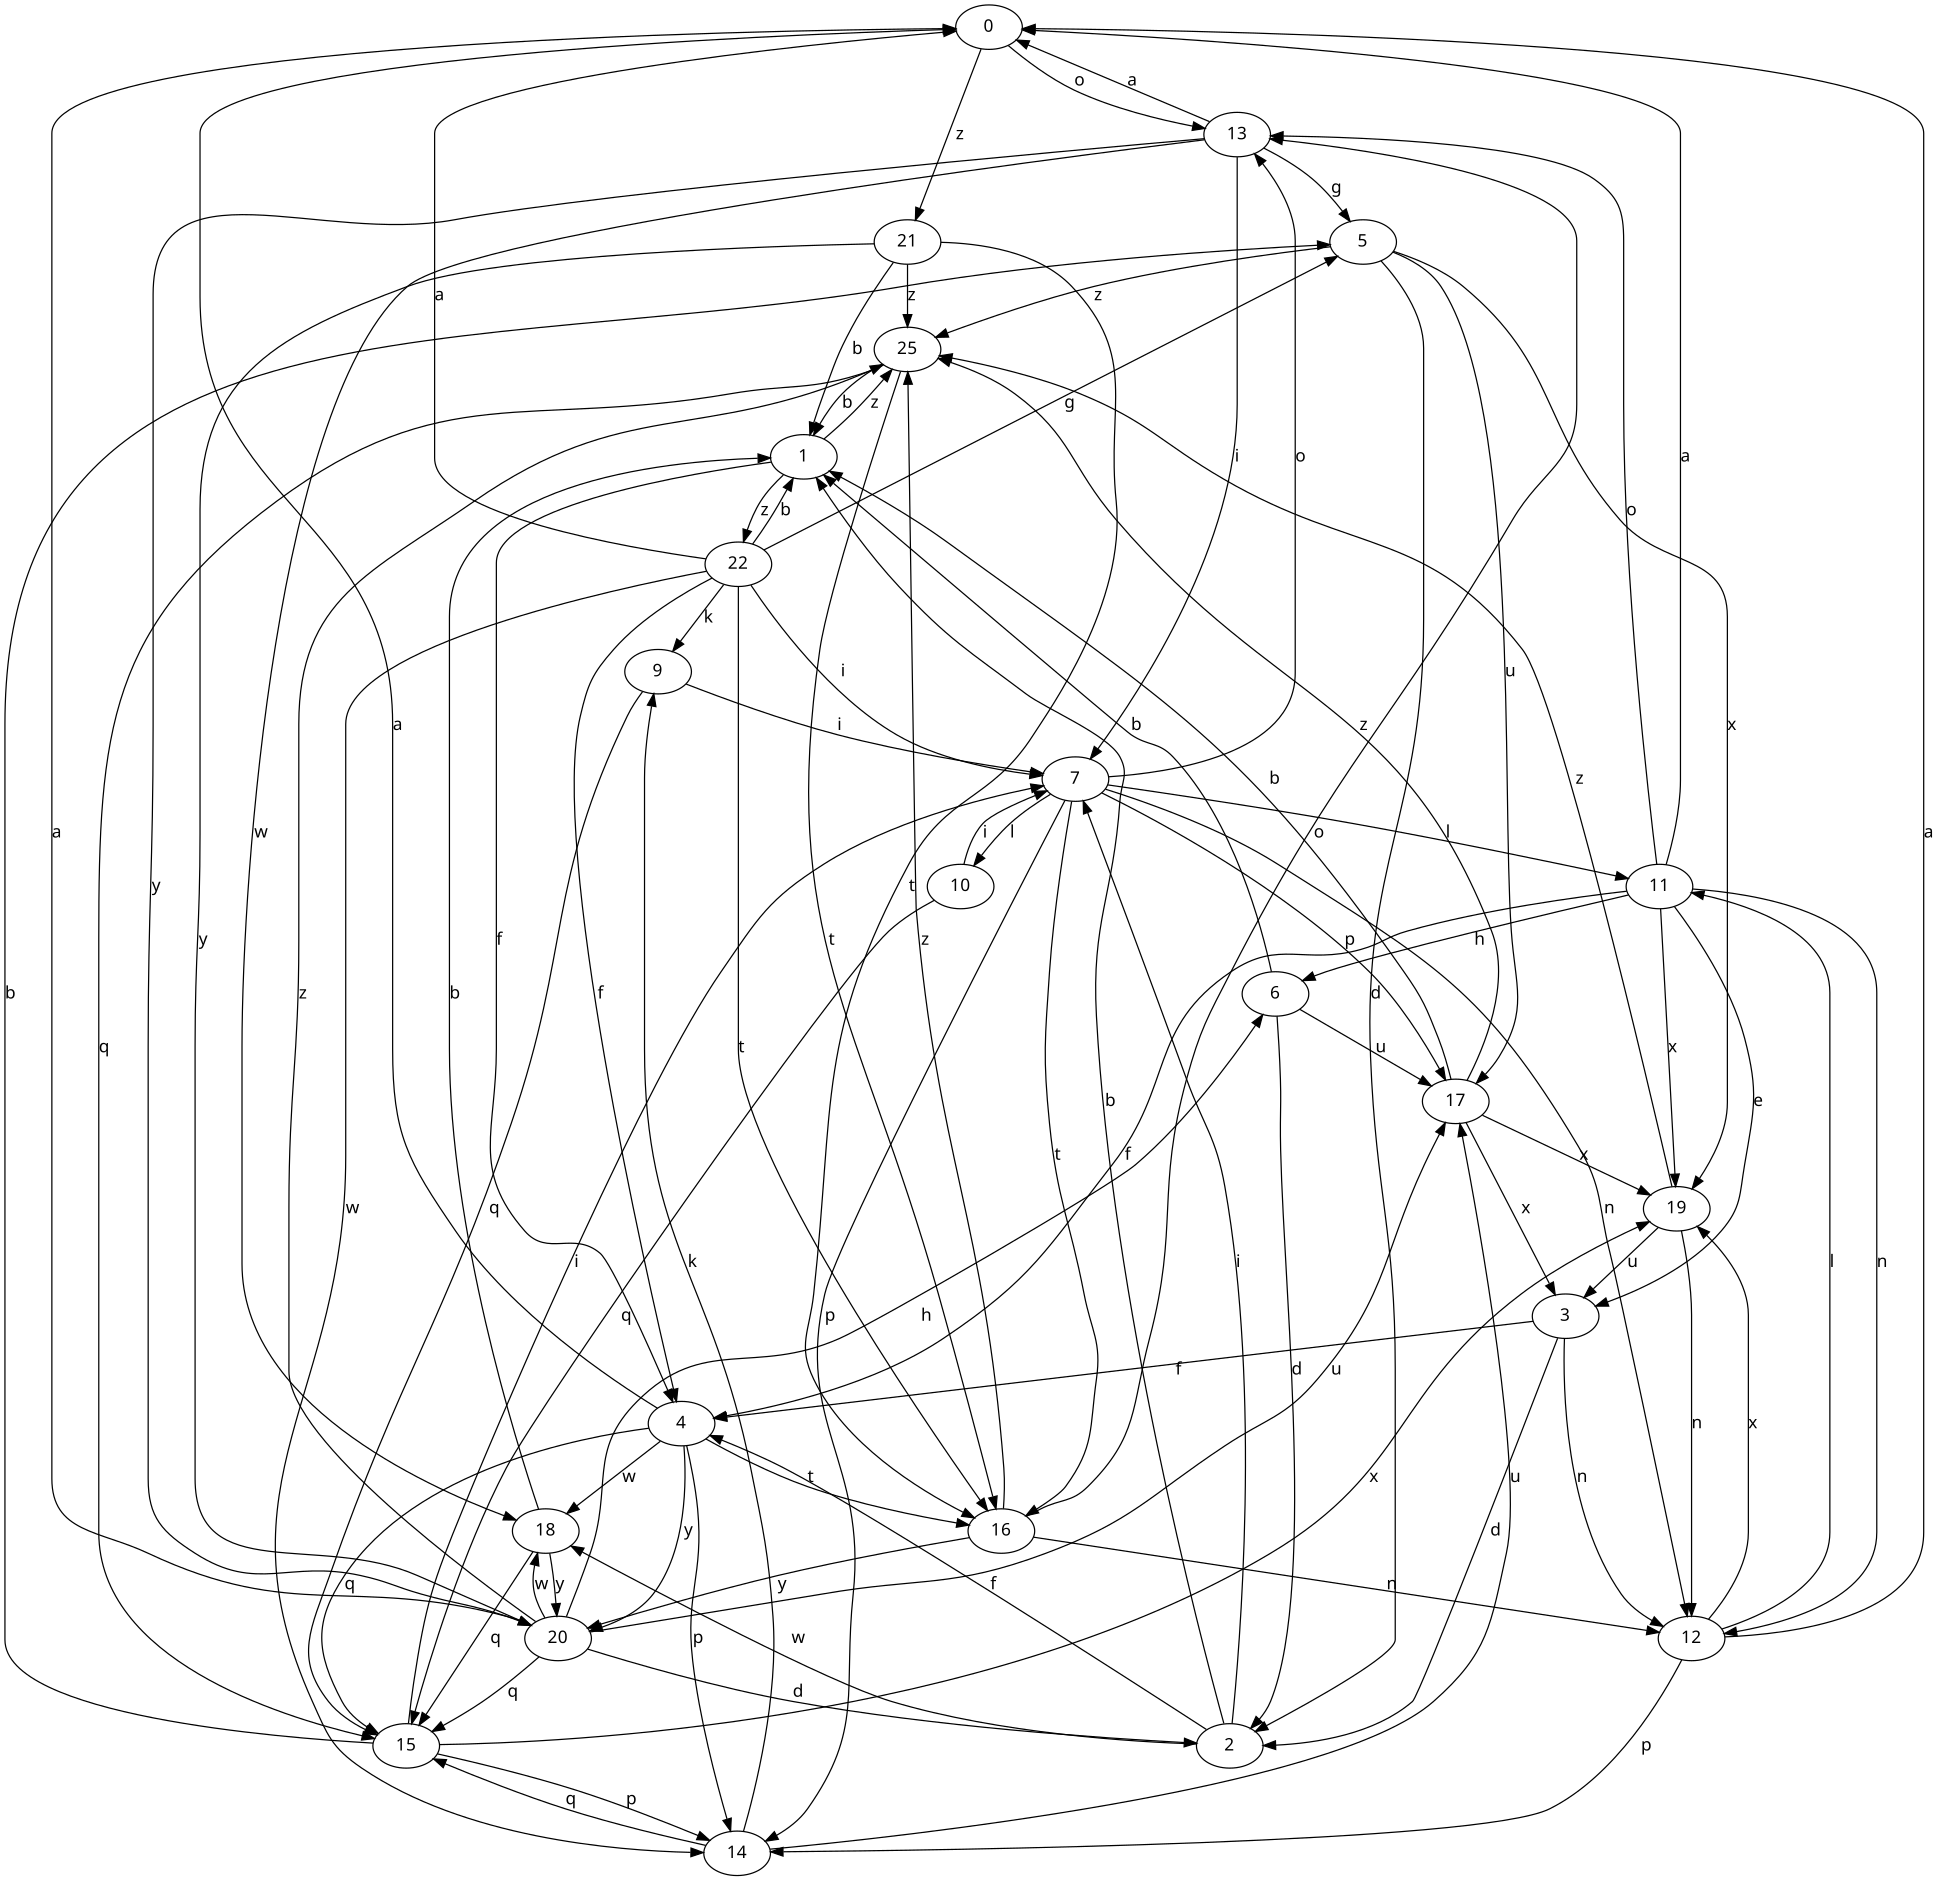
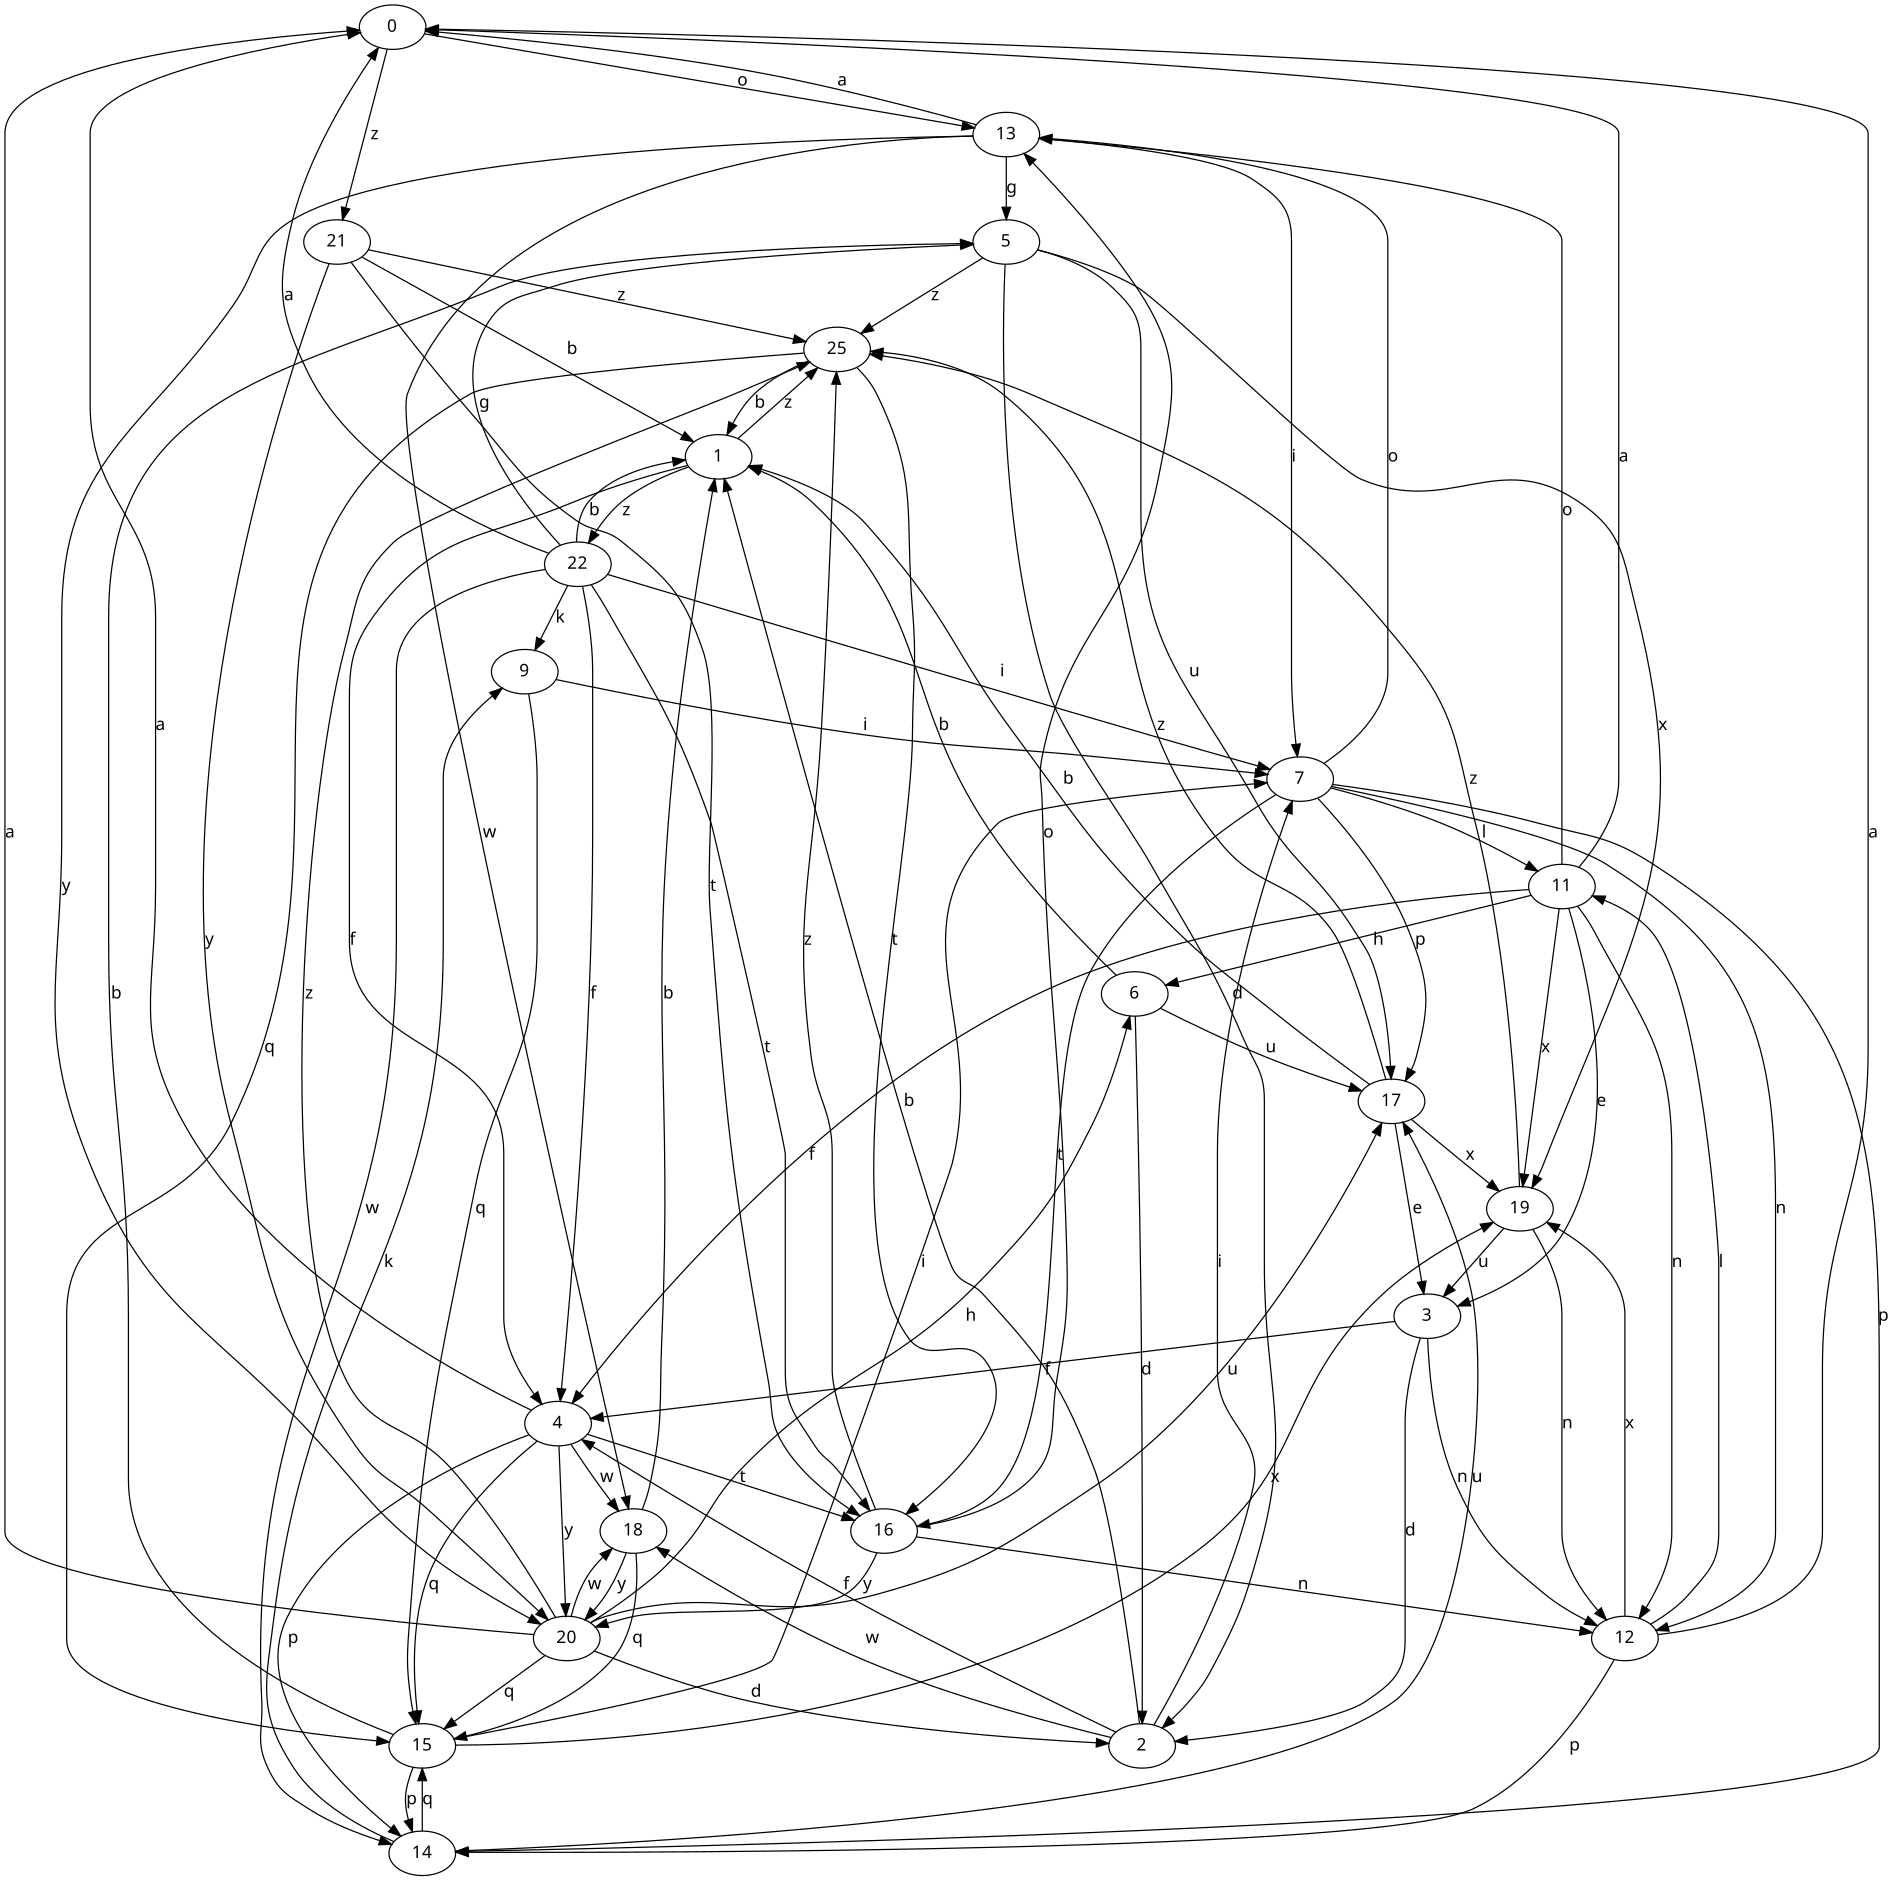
node "10": removed
edge "17" -> "3": label "x" -> "e"
